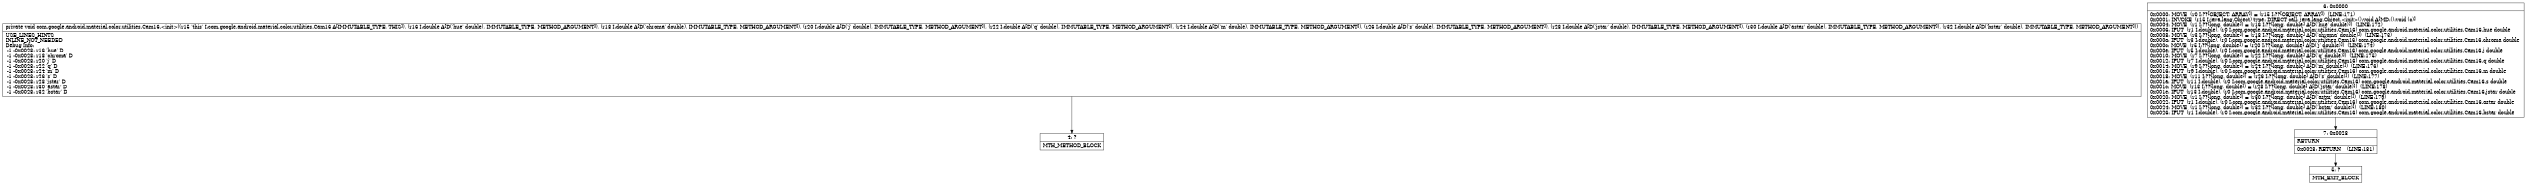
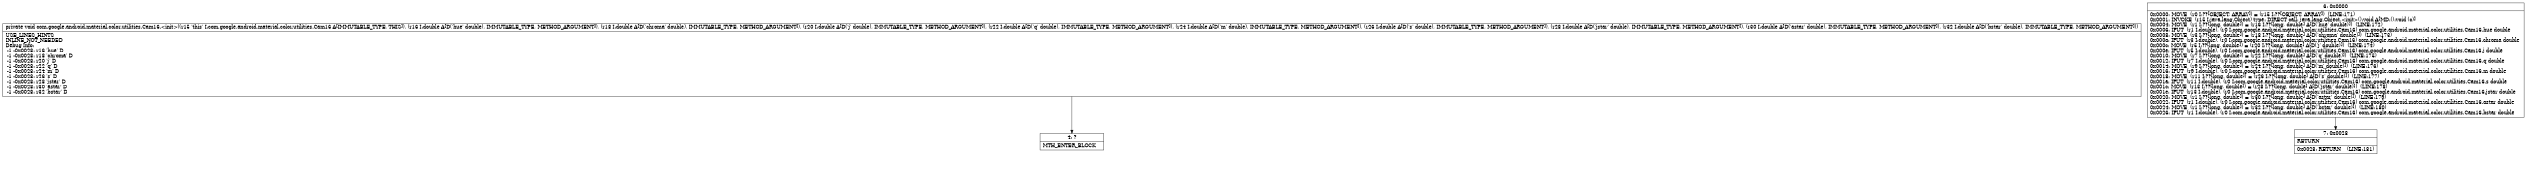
node "4: ?": text "MTH_METHOD_BLOCK" -> "MTH_ENTER_BLOCK"
node "5: ?": removed
